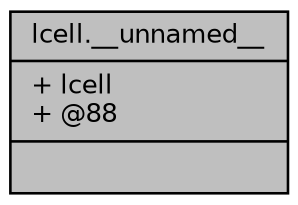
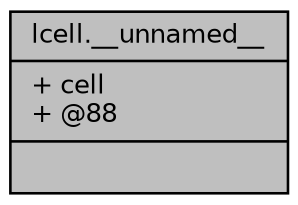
node "lcell.__unnamed__": text "+ lcell" -> "+ cell"
